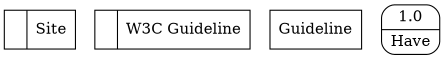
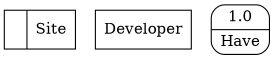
node "W3C Guideline": removed
node "Guideline": label "Guideline" -> "Developer"
